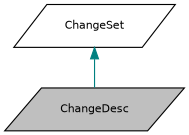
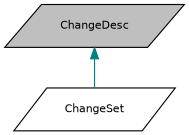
edge "ChangeDesc" -> "ChangeSet": reversed
